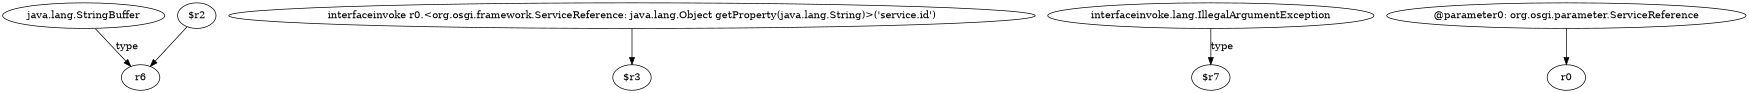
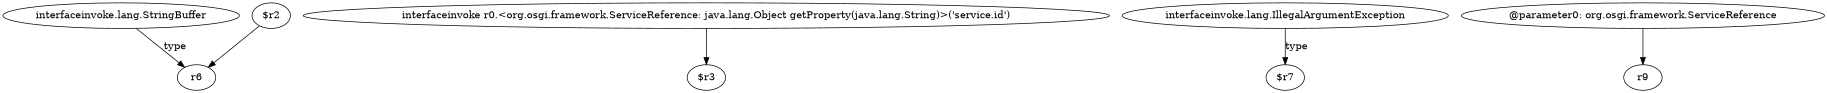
node "java.lang.StringBuffer": label "java.lang.StringBuffer" -> "interfaceinvoke.lang.StringBuffer"
node "@parameter0: org.osgi.parameter.ServiceReference": label "@parameter0: org.osgi.parameter.ServiceReference" -> "@parameter0: org.osgi.framework.ServiceReference"
node "r0": label "r0" -> "r9"
